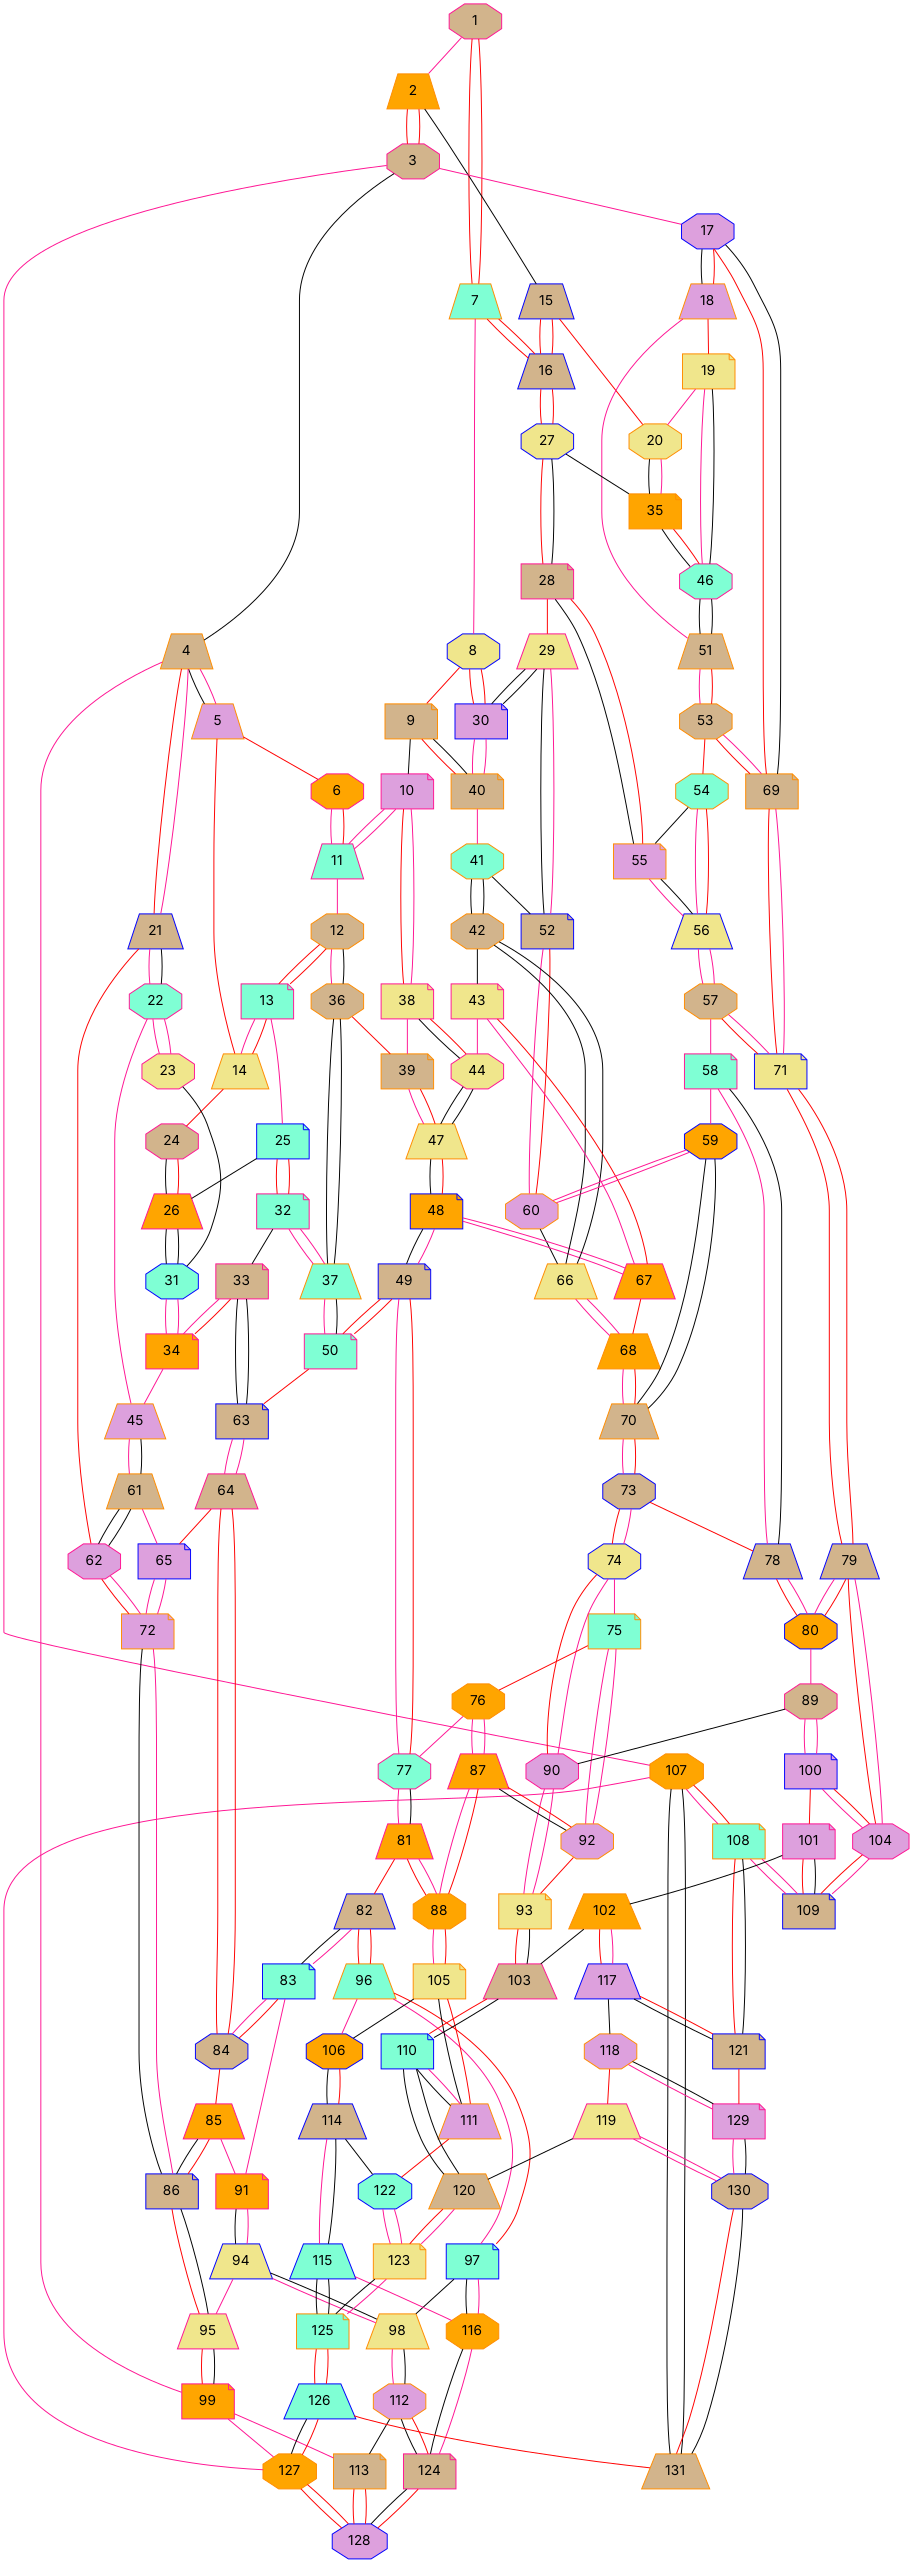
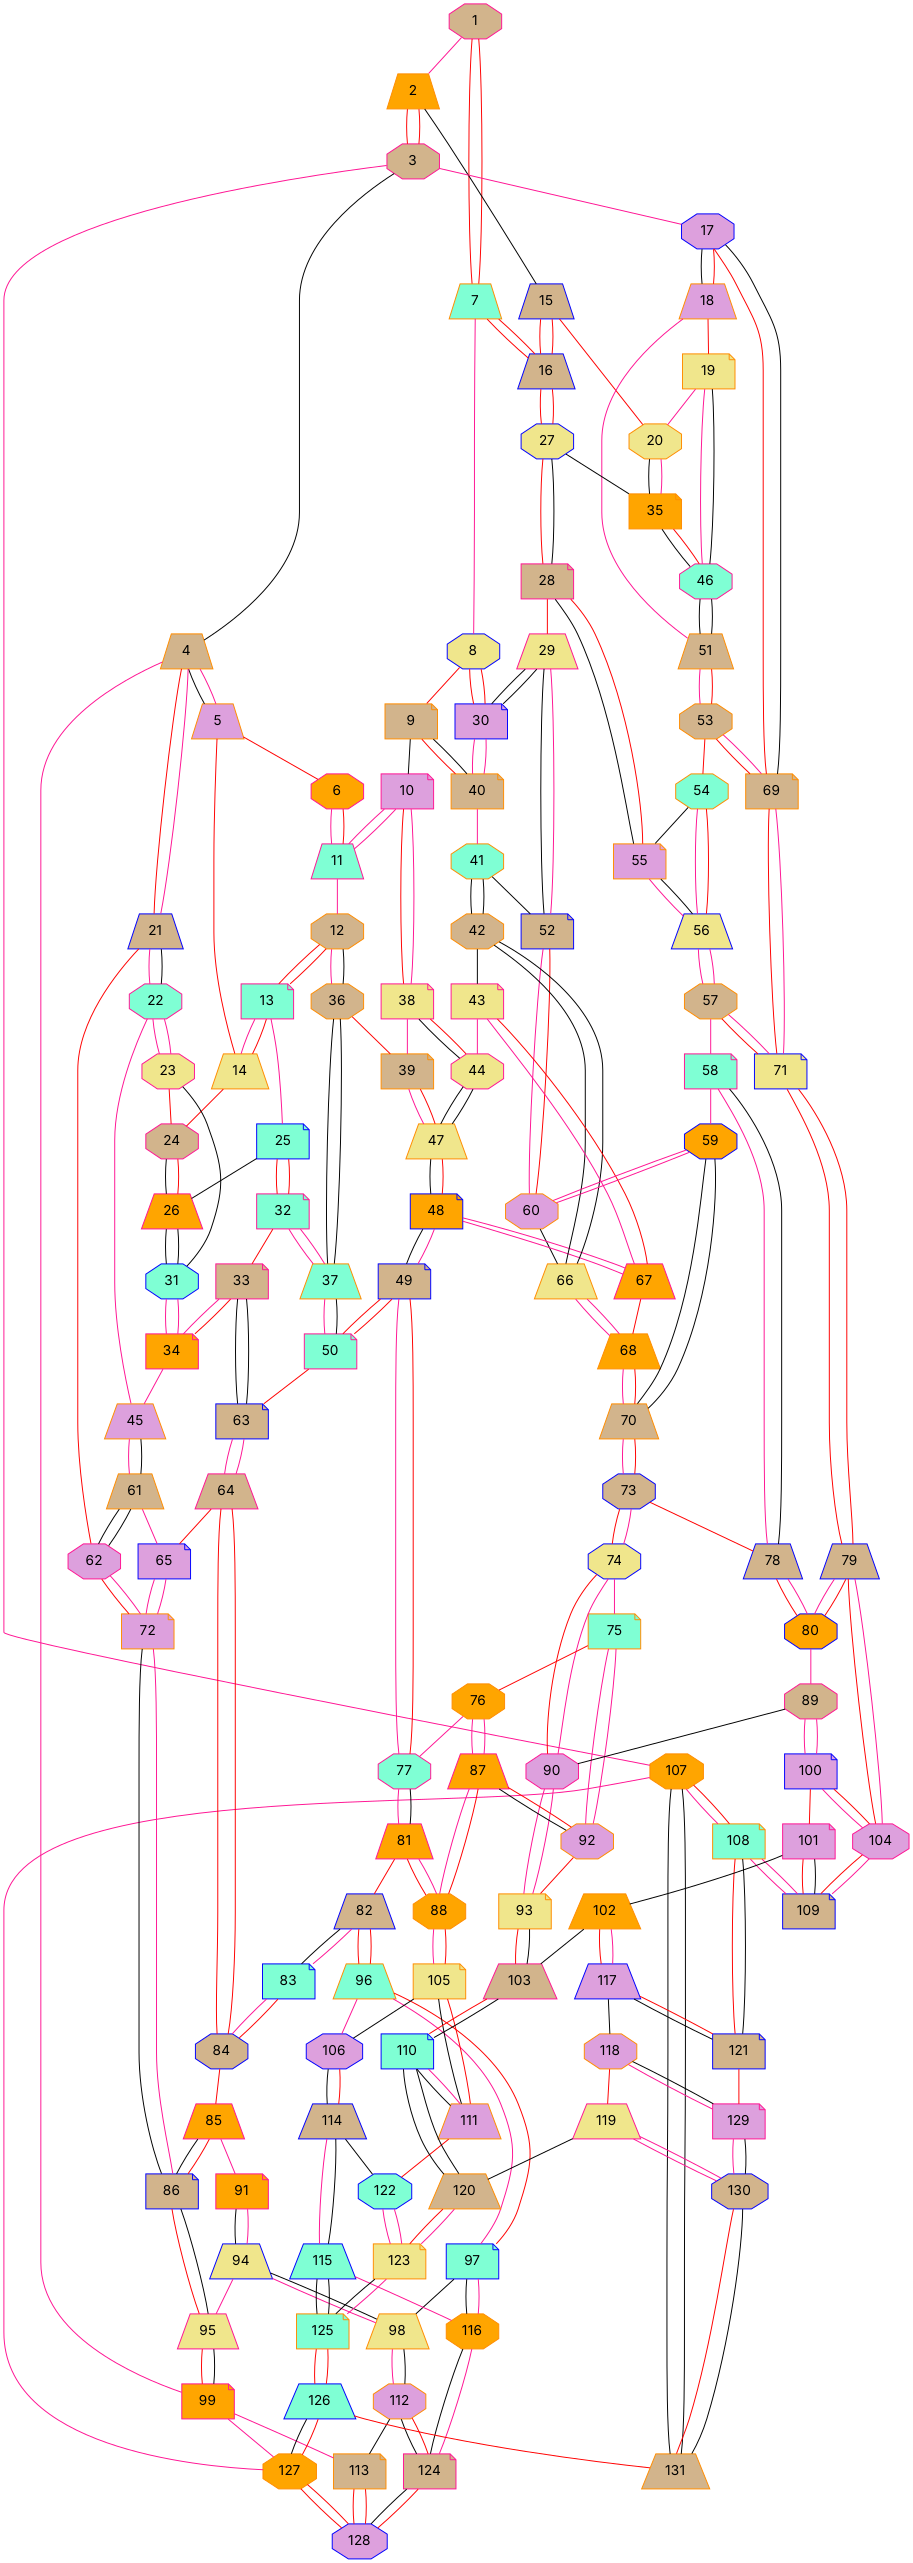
edge "23" -- "24": added
edge "32" -- "33": color black -> red
node "106": fillcolor orange -> plum
edge "83" -- "91": removed
